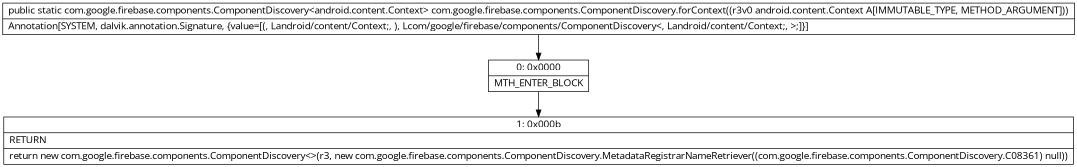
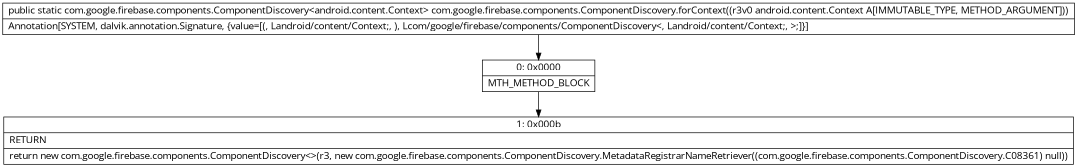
node "0: 0x0000": text "MTH_ENTER_BLOCK" -> "MTH_METHOD_BLOCK"
